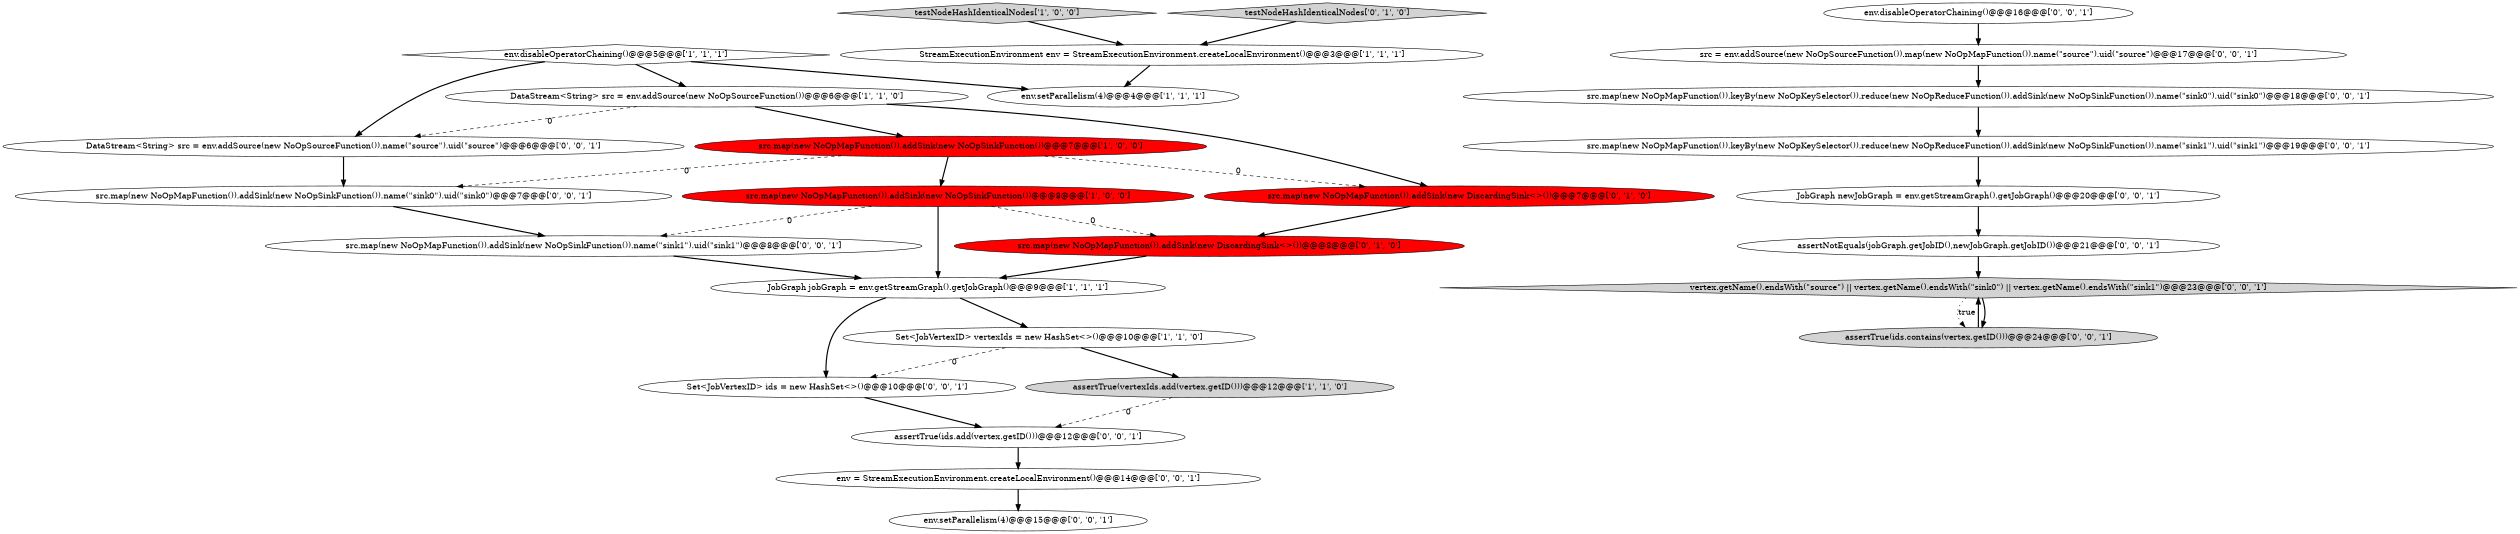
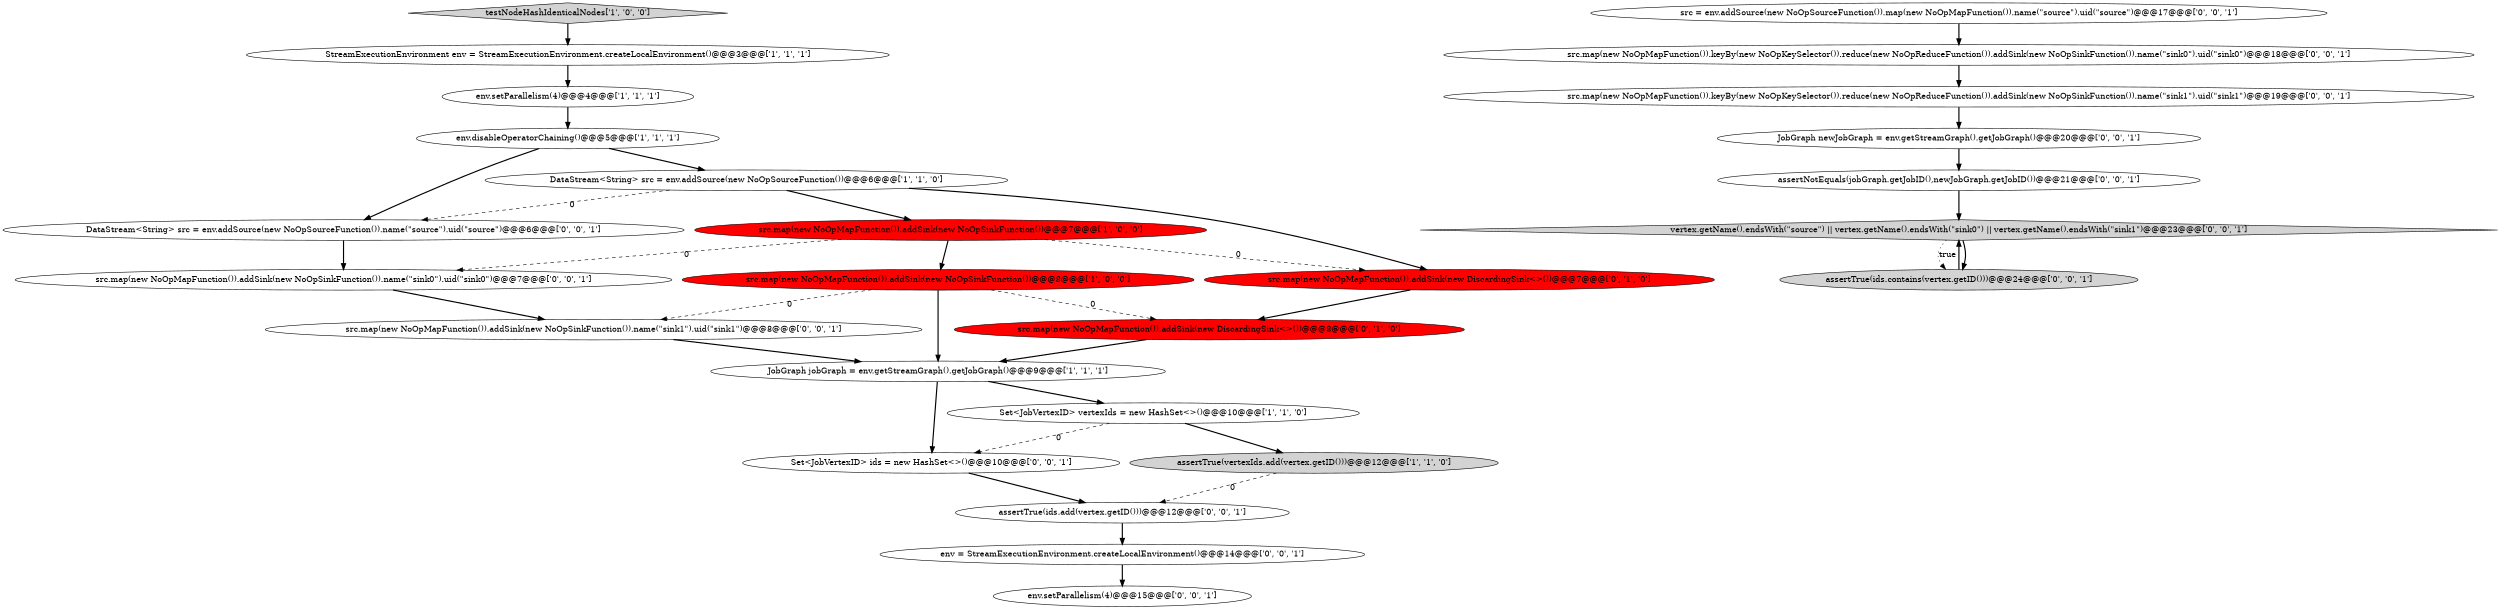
node "testNodeHashIdenticalNodes['0', '1', '0']": removed
node "env.disableOperatorChaining()@@@16@@@['0', '0', '1']": removed
node "env.disableOperatorChaining()@@@5@@@['1', '1', '1']": shape diamond -> ellipse
edge "env.disableOperatorChaining()@@@5@@@['1', '1', '1']" -> "env.setParallelism(4)@@@4@@@['1', '1', '1']": reversed
